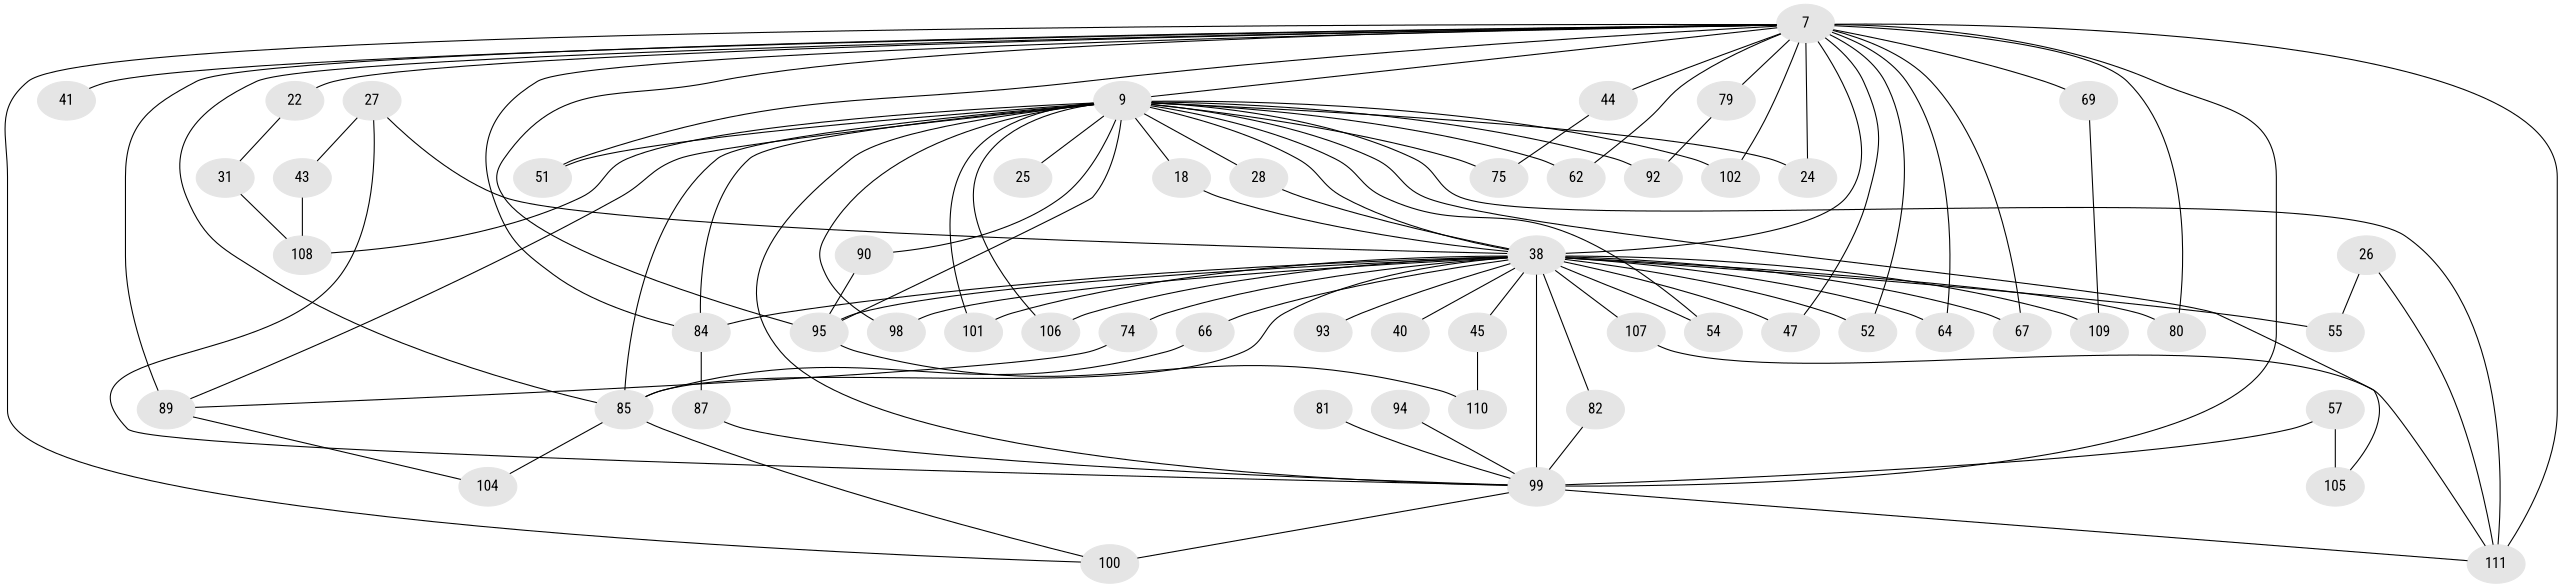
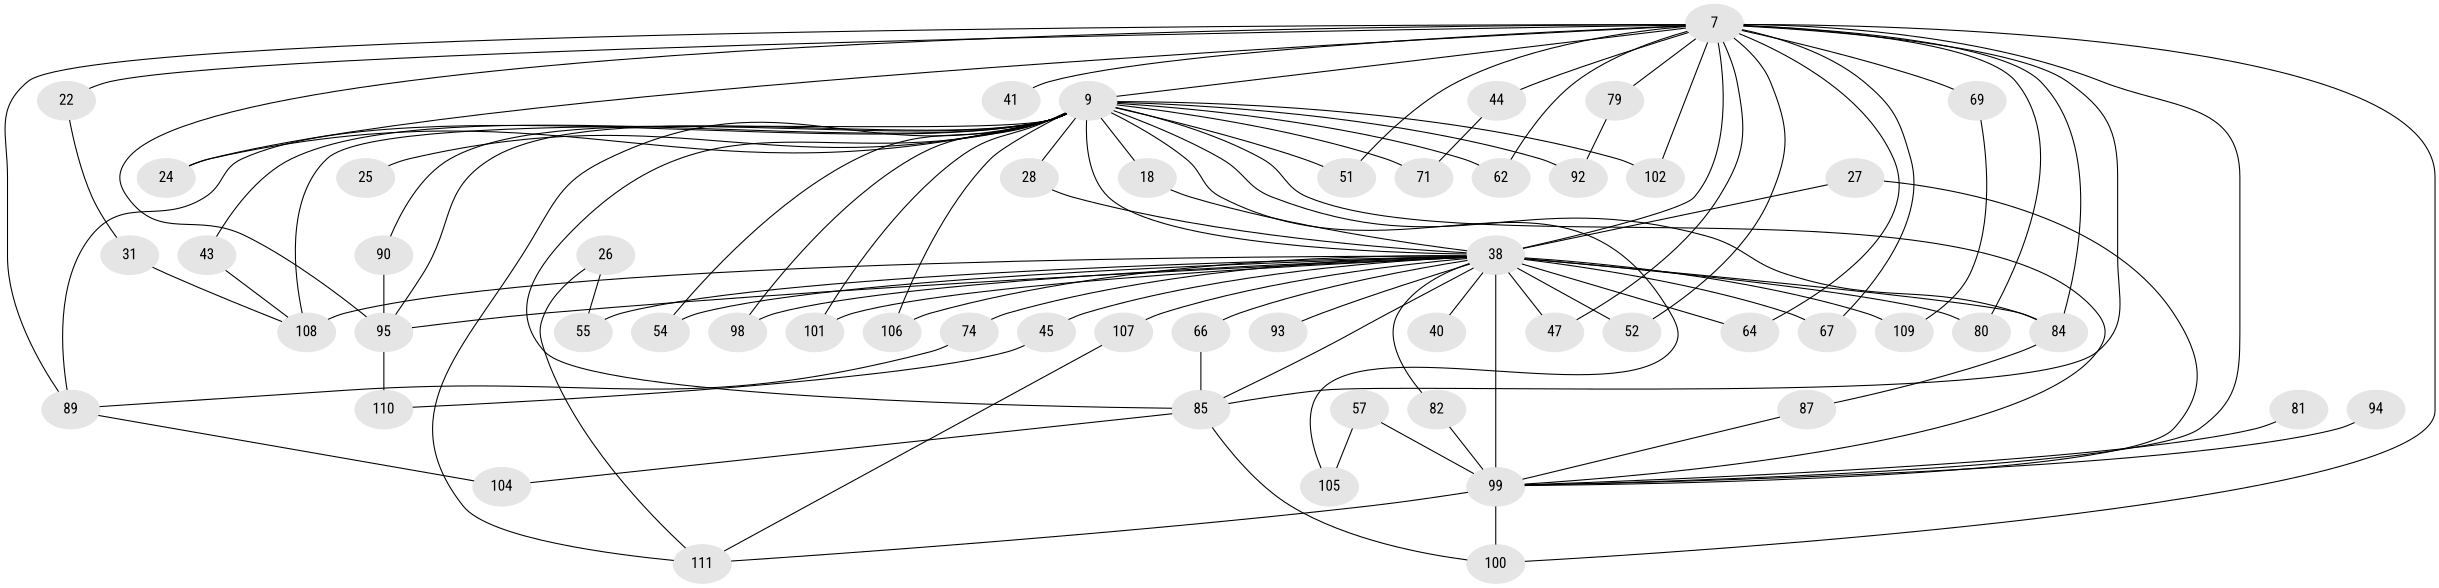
edge "7" -- "111": removed
edge "27" -- "43": now "9" -- "43"
node "75": label "75" -> "71"
edge "38" -- "108": added
